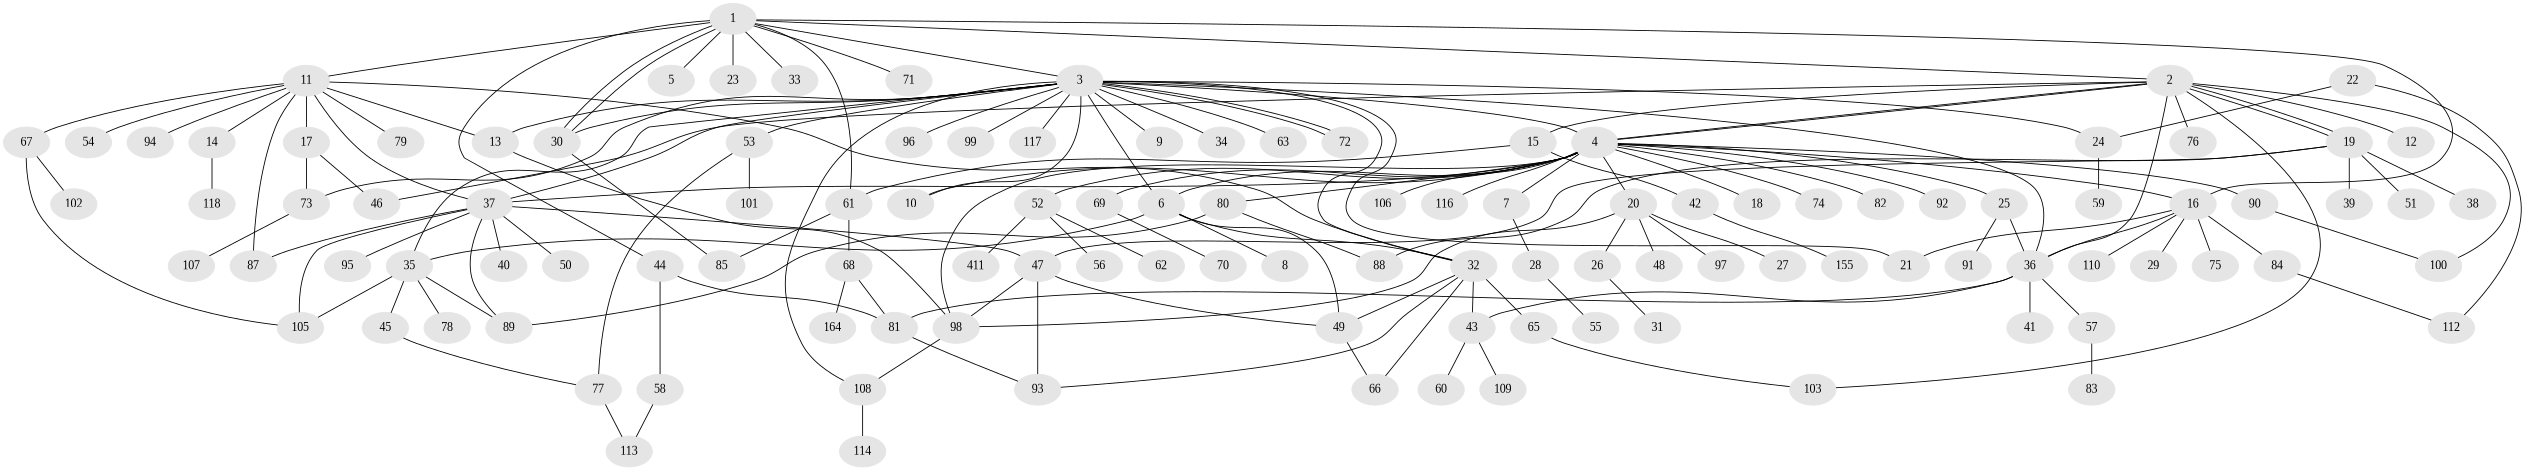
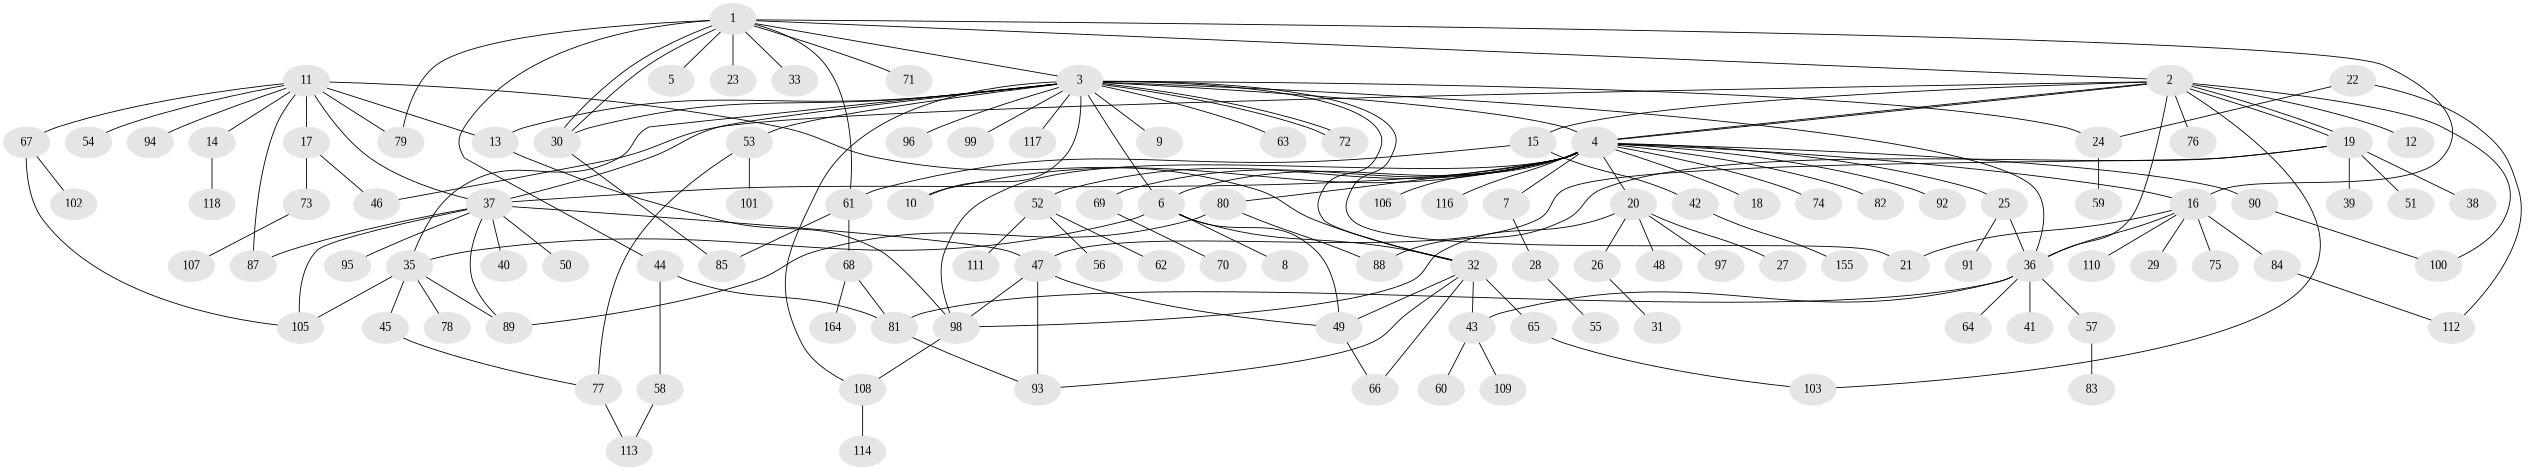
edge "1" -- "11": now "1" -- "79"
edge "3" -- "73": removed
node "34": removed
node "411": label "411" -> "111"
node "64": added
